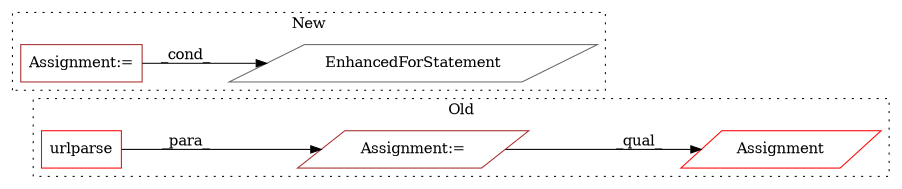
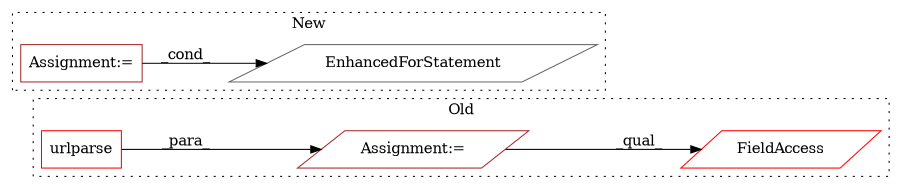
node "Assignment": label "Assignment" -> "FieldAccess"
